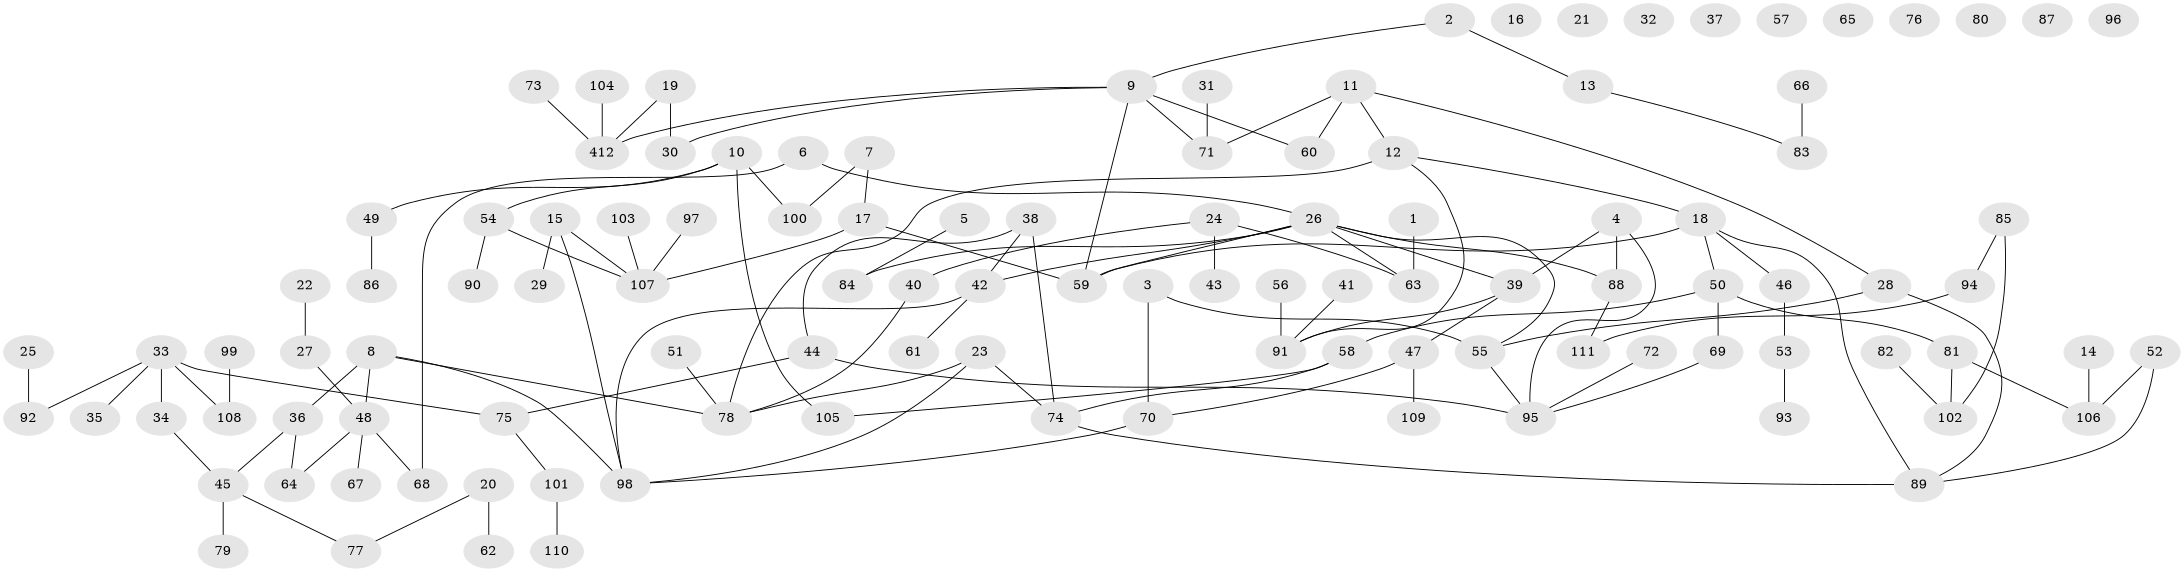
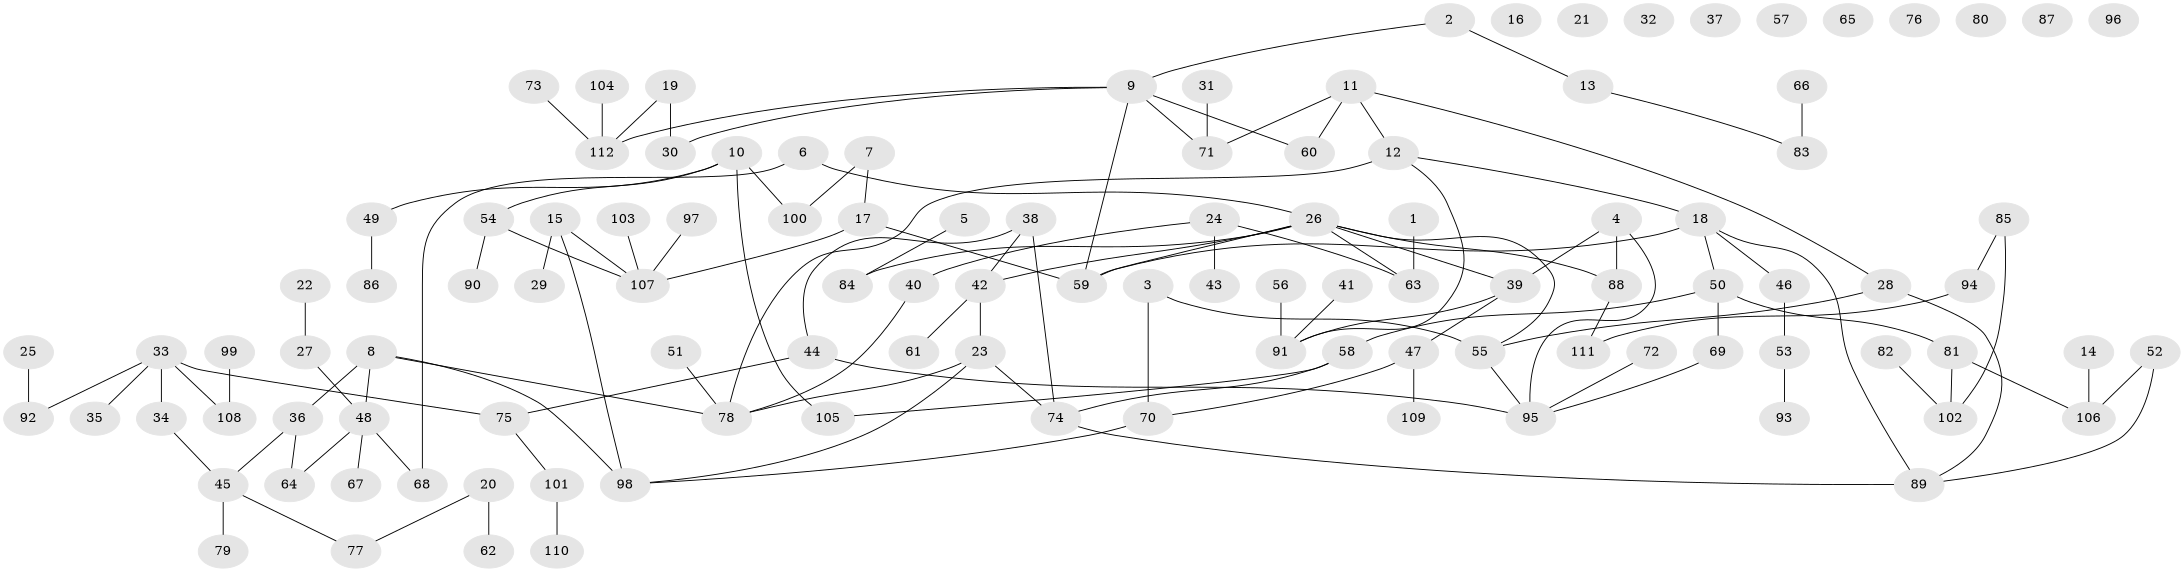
node "412": label "412" -> "112"
edge "42" -- "98": now "42" -- "23"
